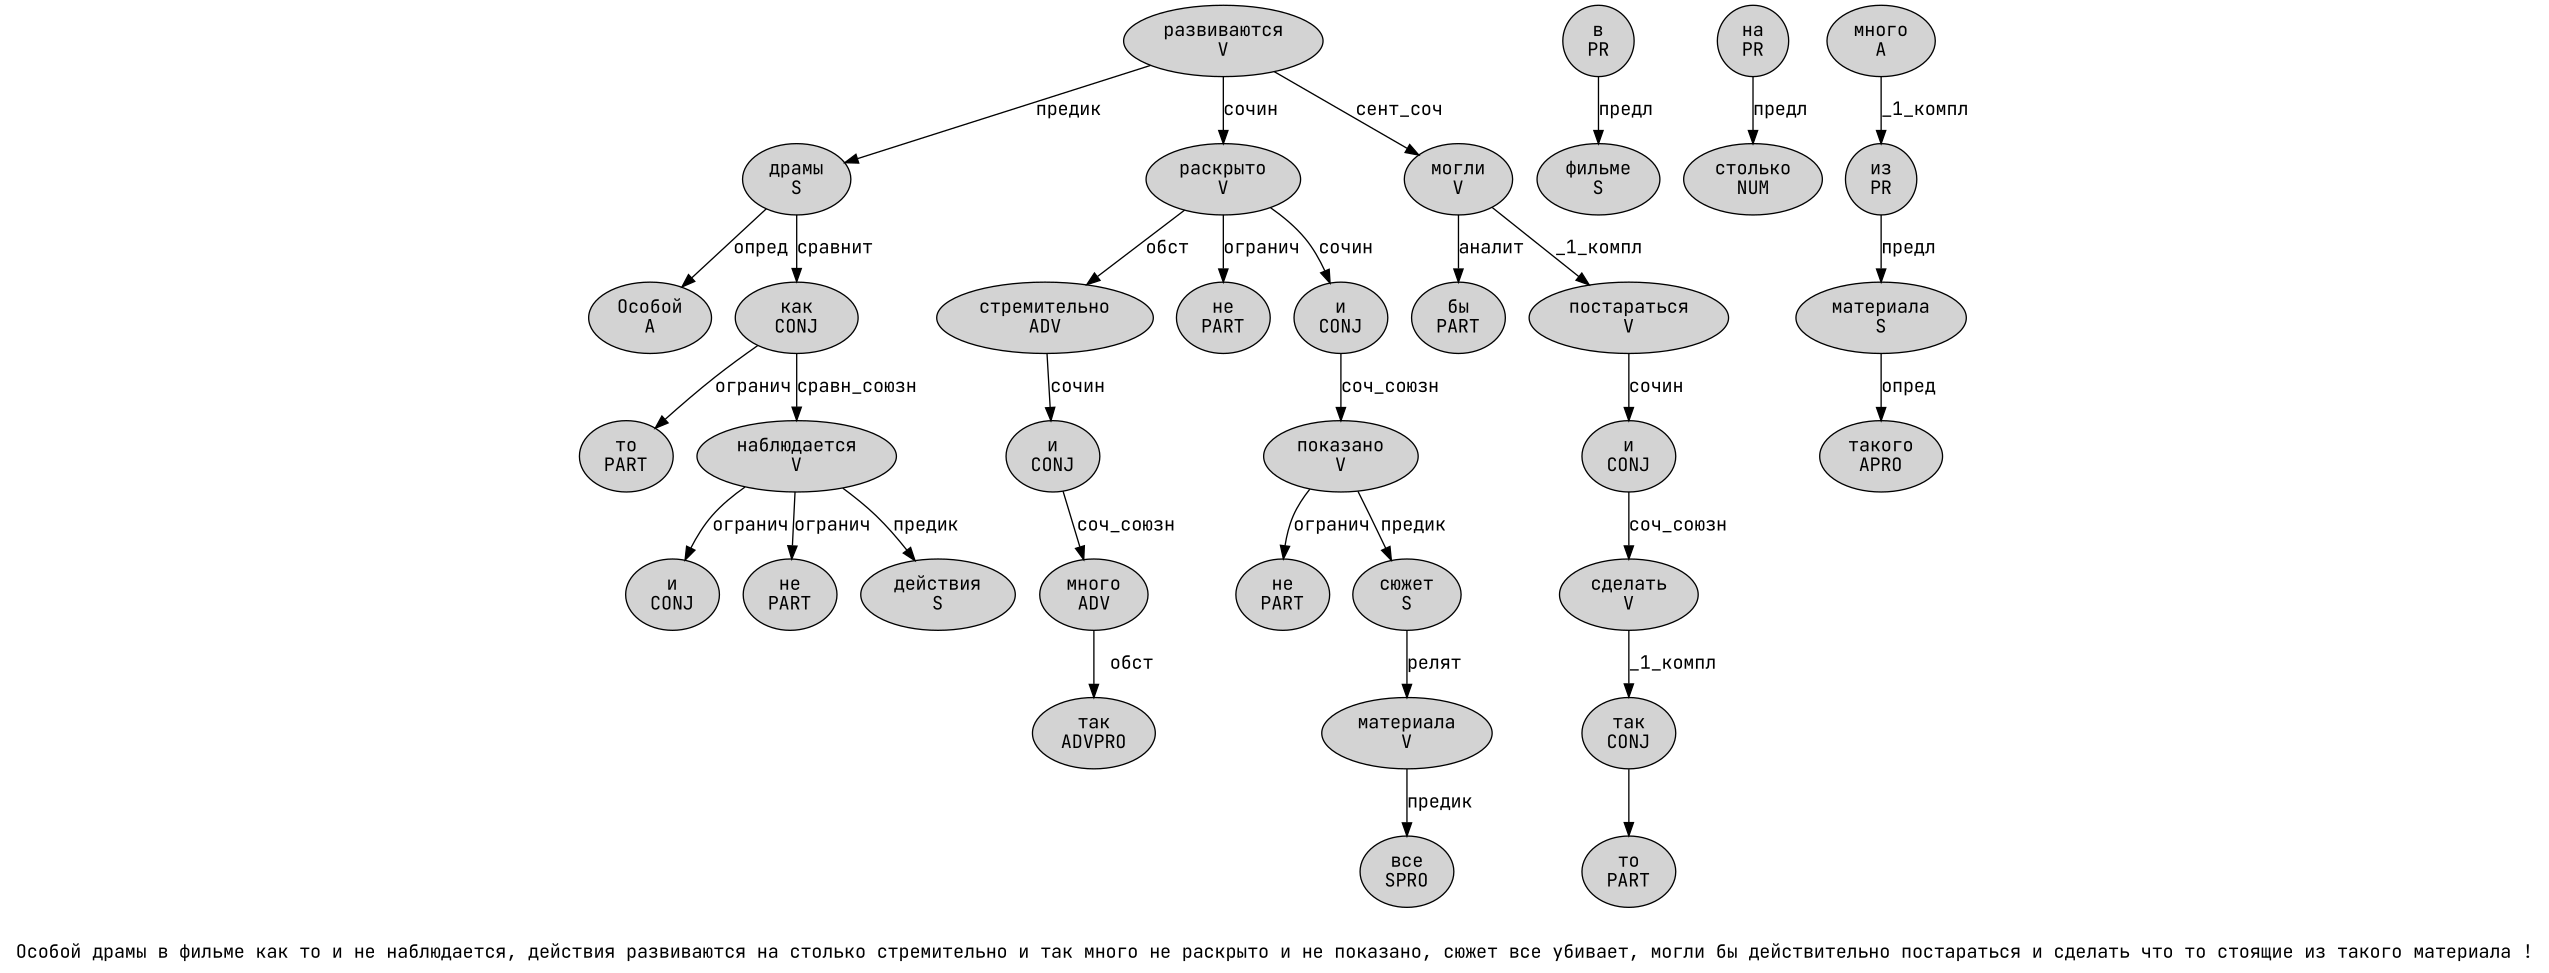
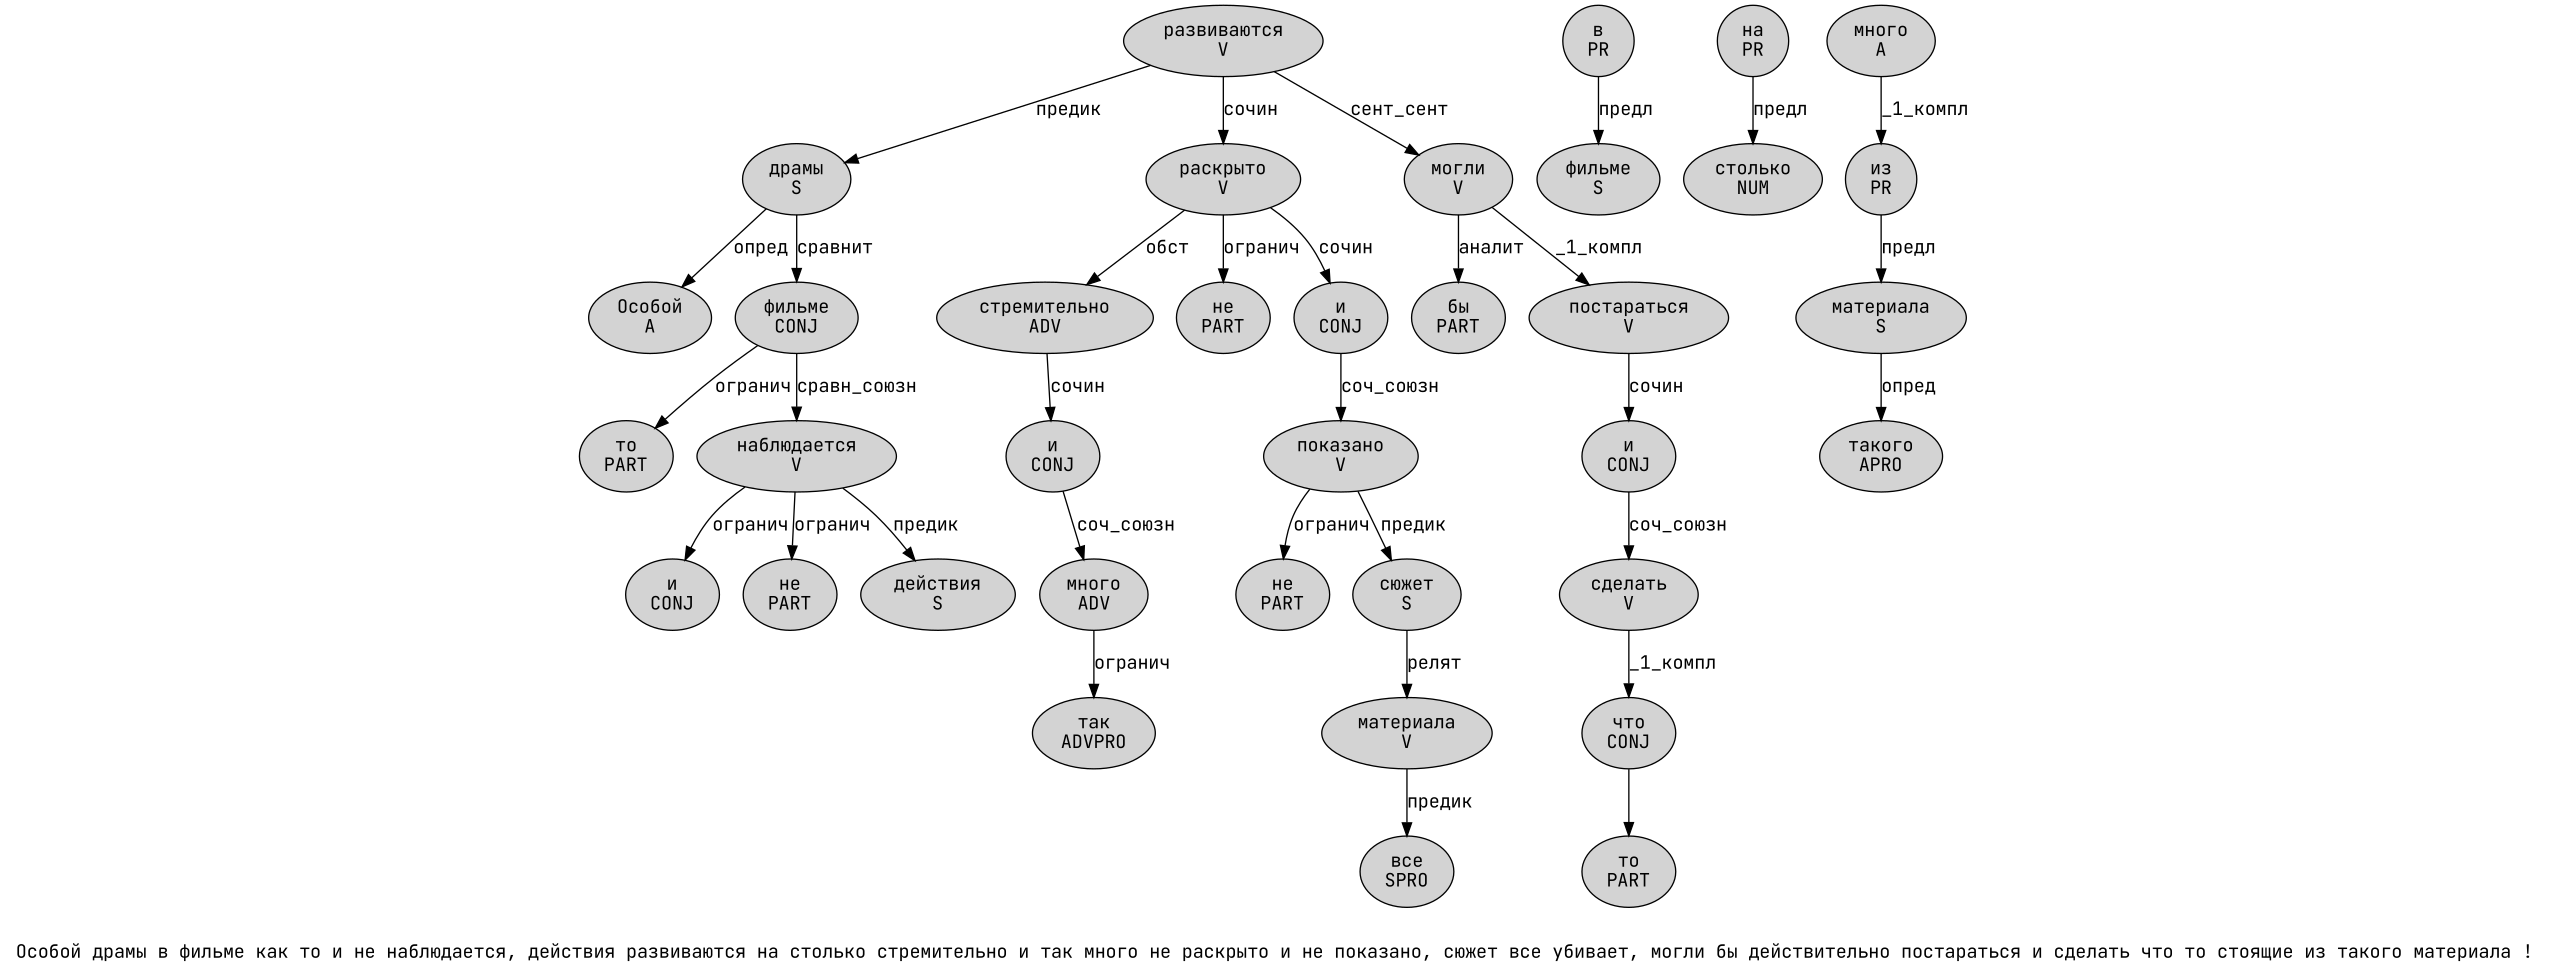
edge "развиваются V" -> "могли V": label "сент_соч" -> "сент_сент"
node "как CONJ": label "как CONJ" -> "фильме CONJ"
edge "много ADV" -> "так ADVPRO": label "обст" -> "огранич"
node "так CONJ": label "так CONJ" -> "что CONJ"
